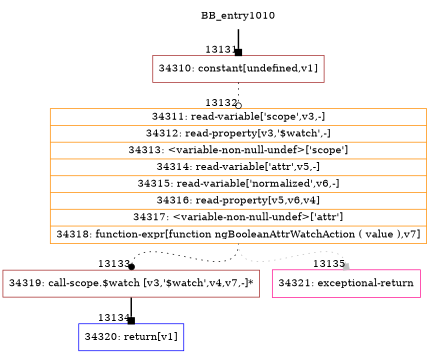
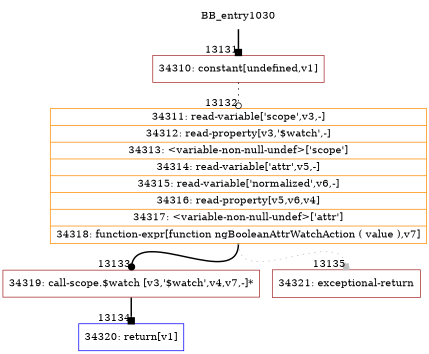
node "BB_entry1010": label "BB_entry1010" -> "BB_entry1030"
edge "34311: read-variable['scope',v3,-]" -> "34319: call-scope.$watch [v3,'$watch',v4,v7,-]*": style dotted -> bold
node "34321: exceptional-return": color deeppink -> brown
